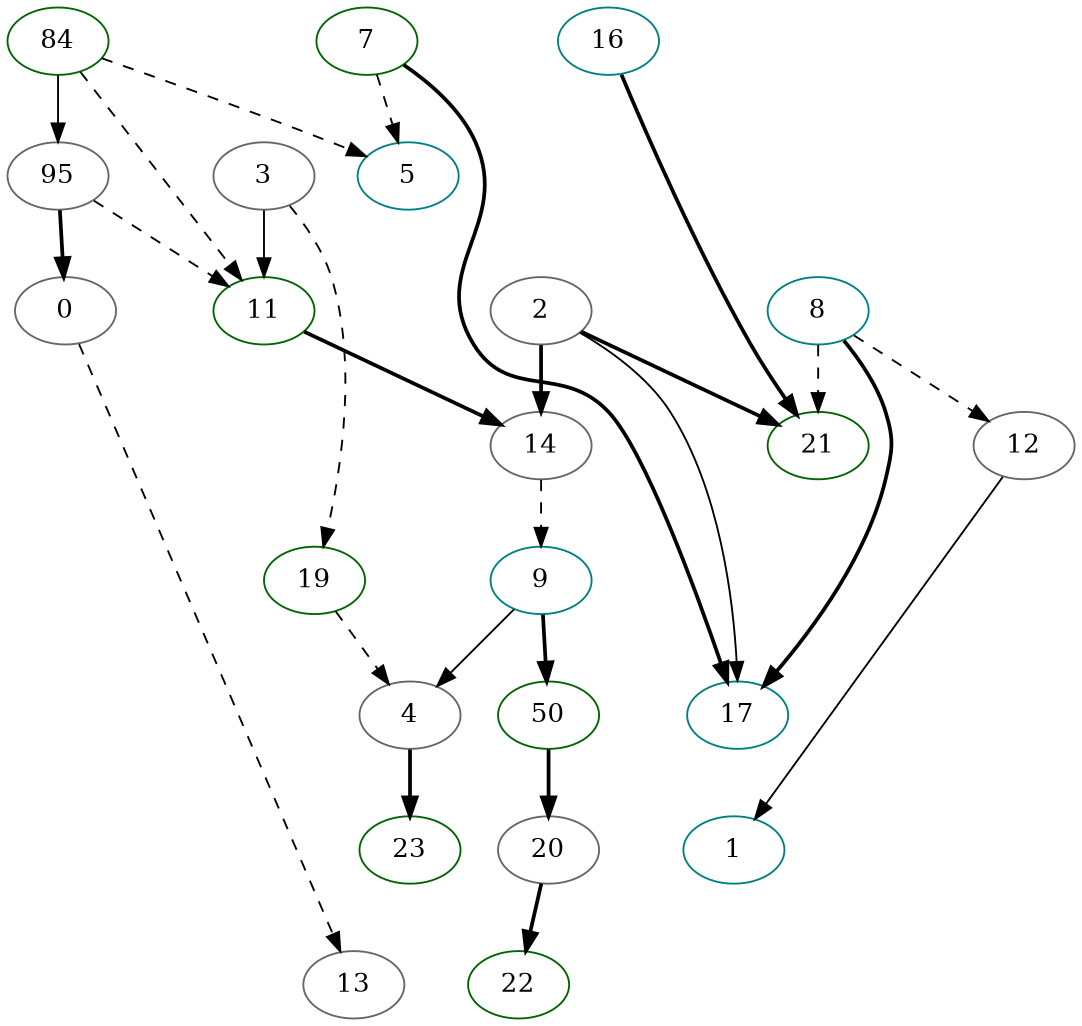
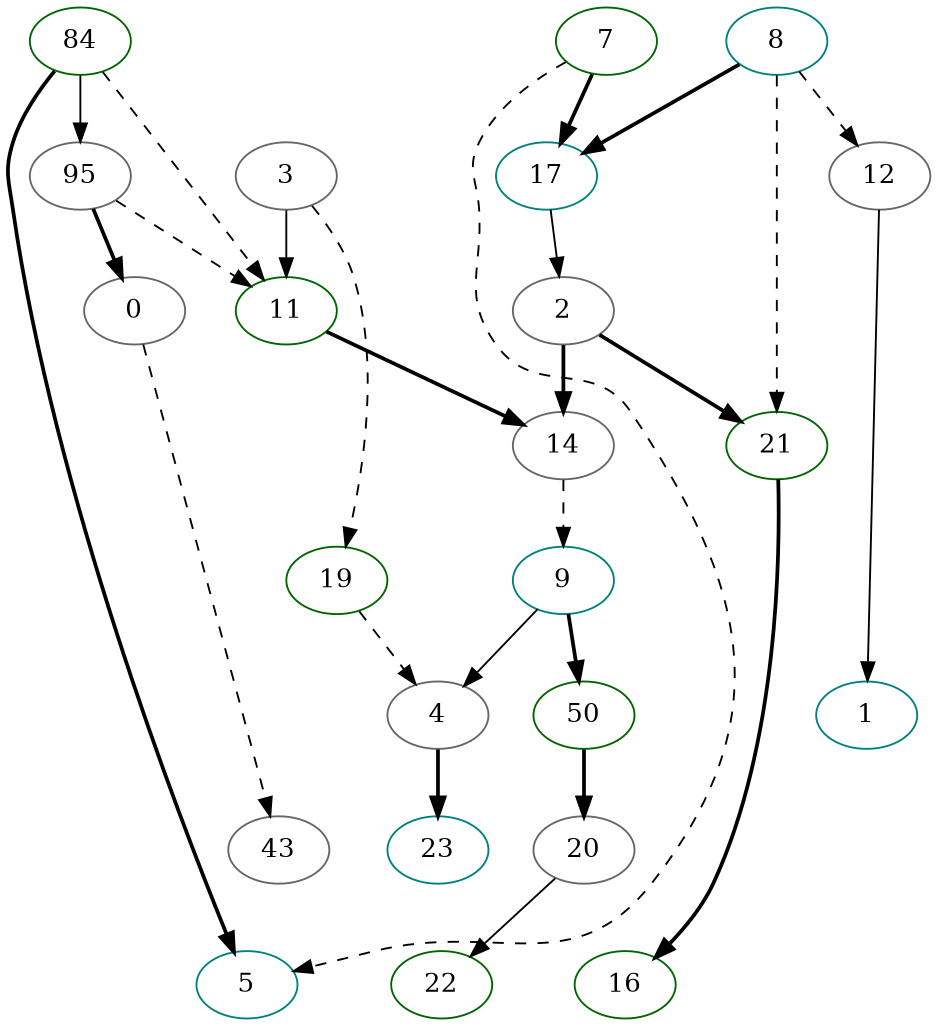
node "16": color teal -> darkgreen
edge "84" -> "5": style dashed -> bold
edge "16" -> "21": reversed
edge "2" -> "17": reversed
node "23": color darkgreen -> teal
edge "20" -> "22": style bold -> solid
node "13": label "13" -> "43"
